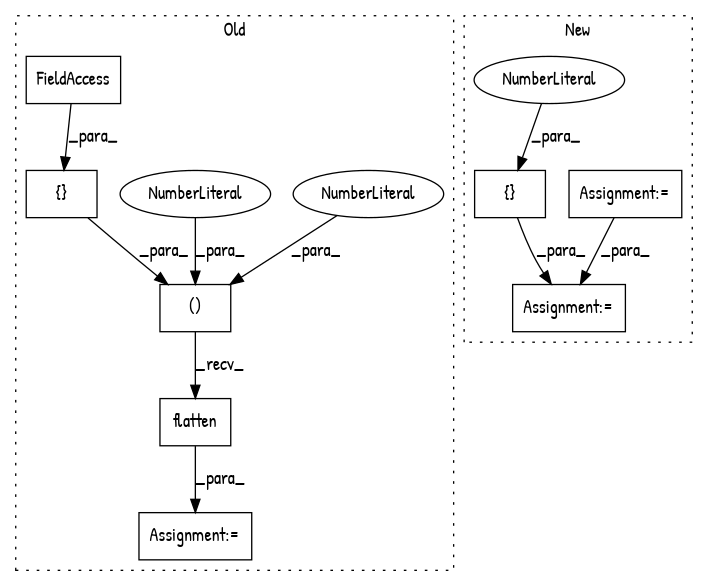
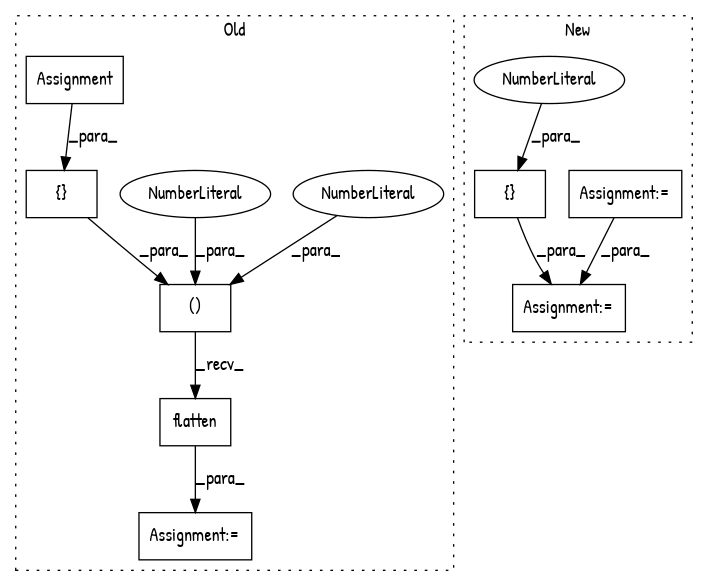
node "FieldAccess": label "FieldAccess" -> "Assignment"
